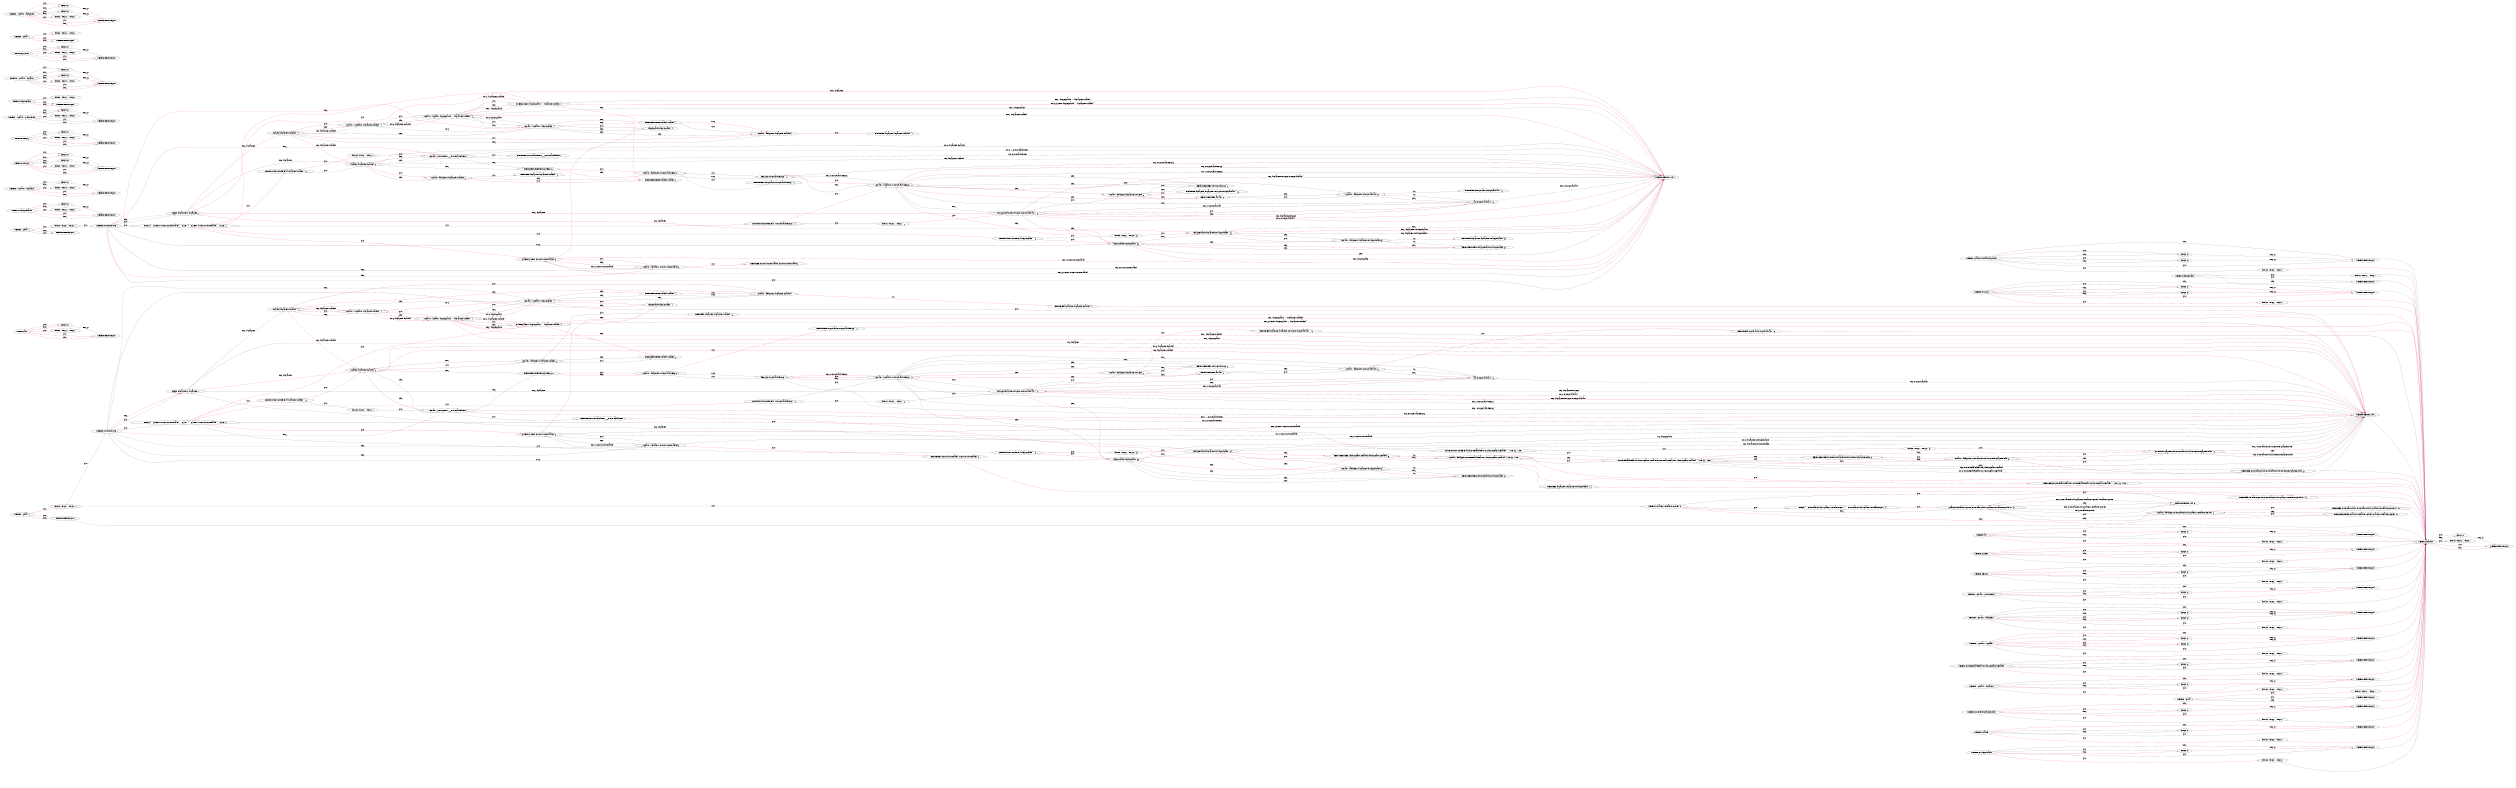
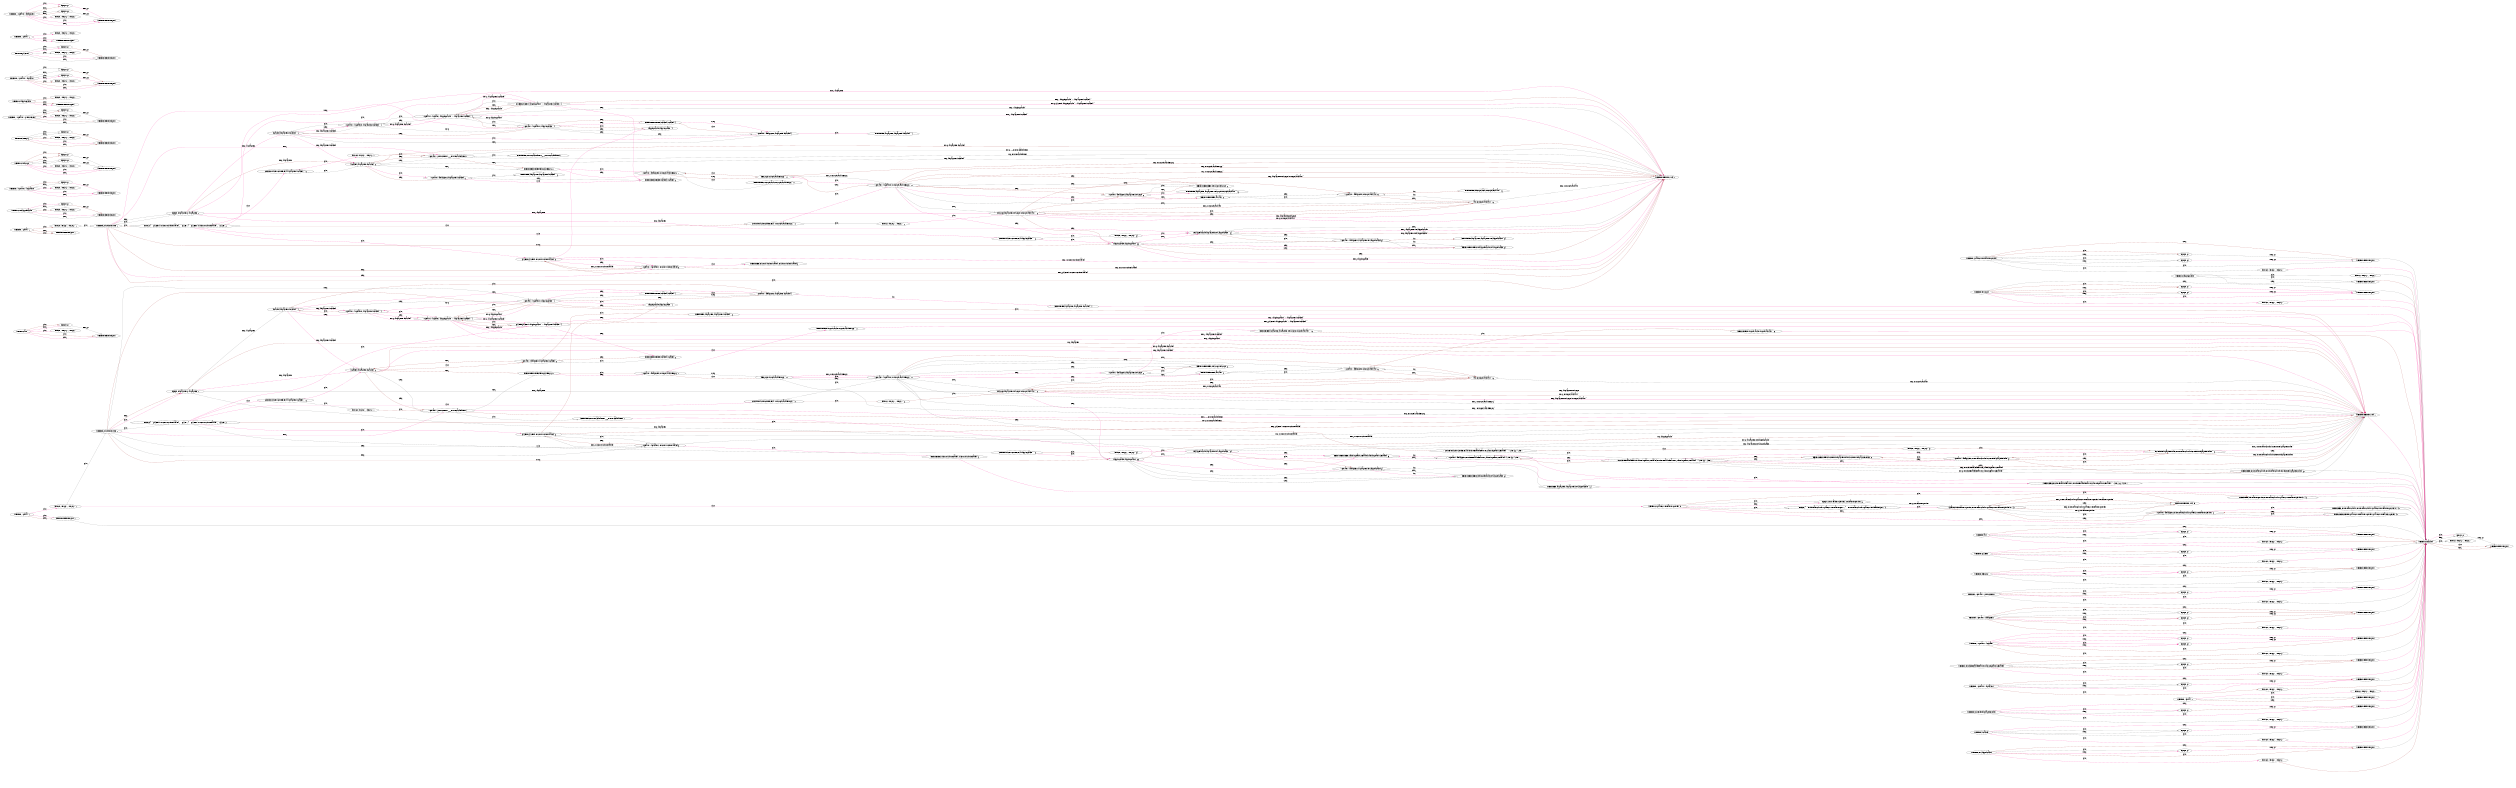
node "(PARAM,const PaintProperties& newPaintProperties)": added
